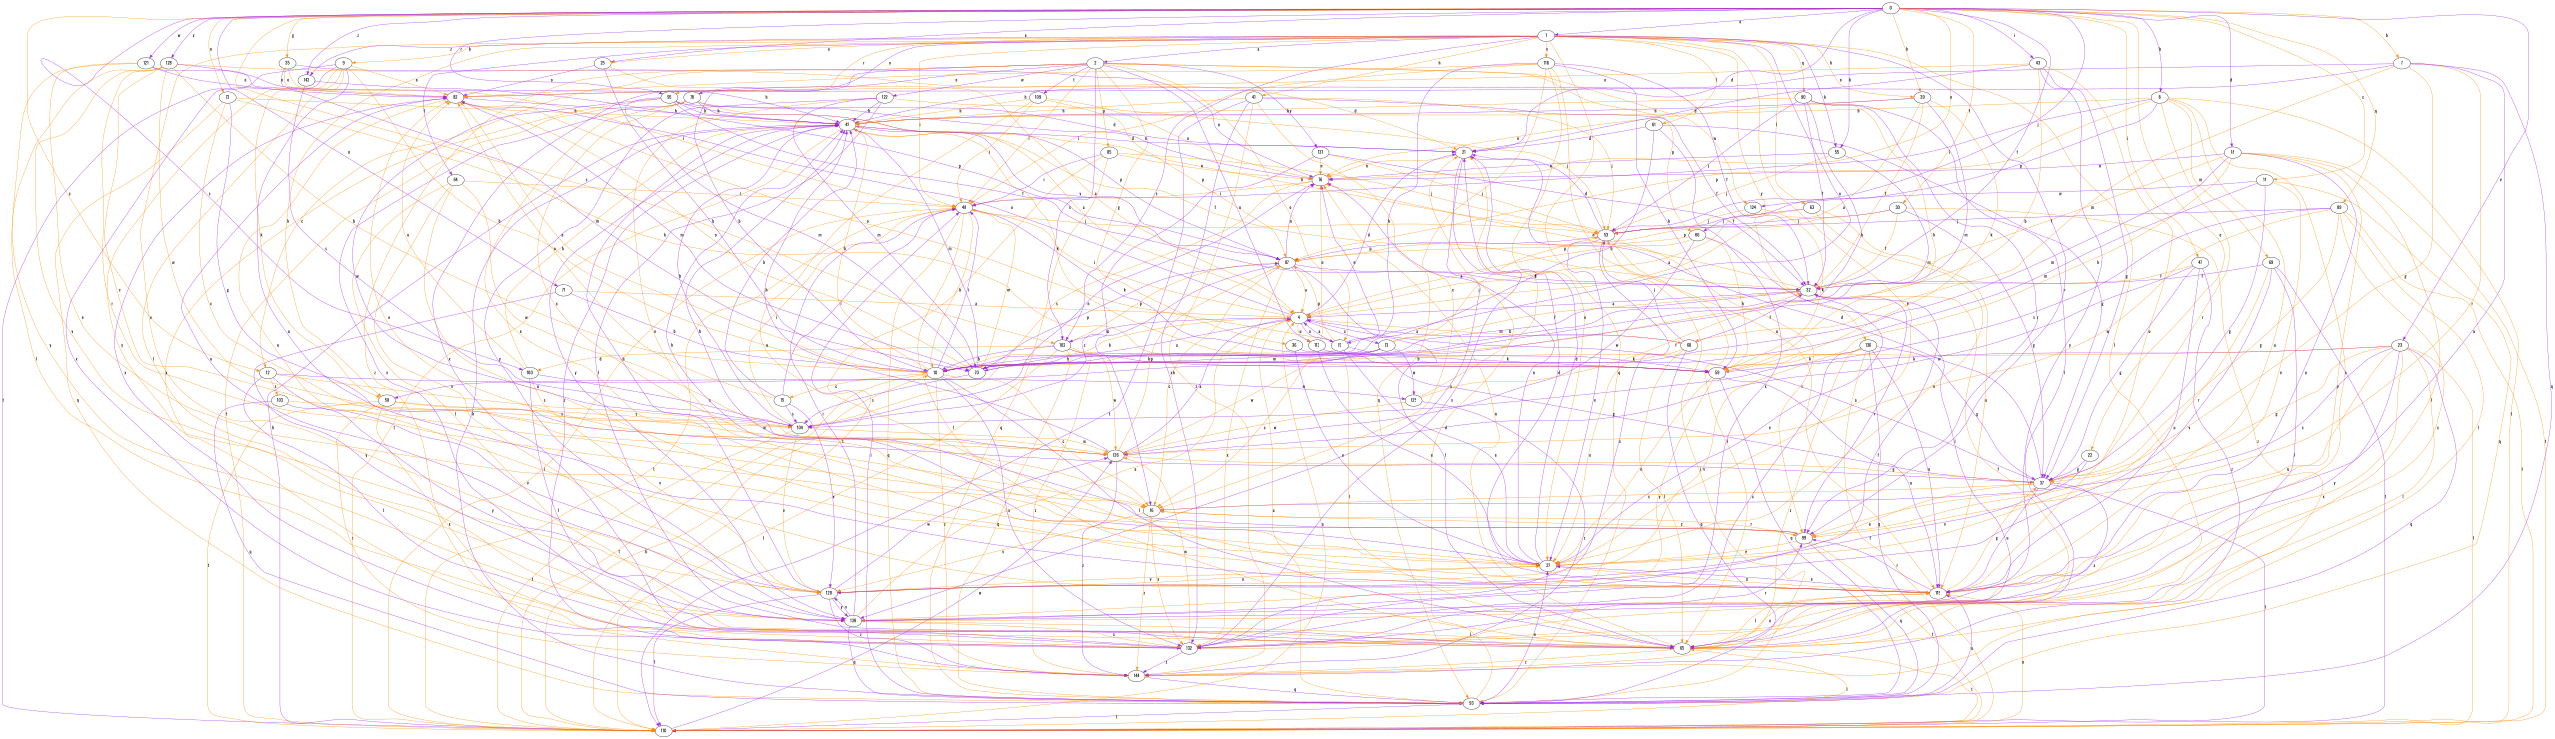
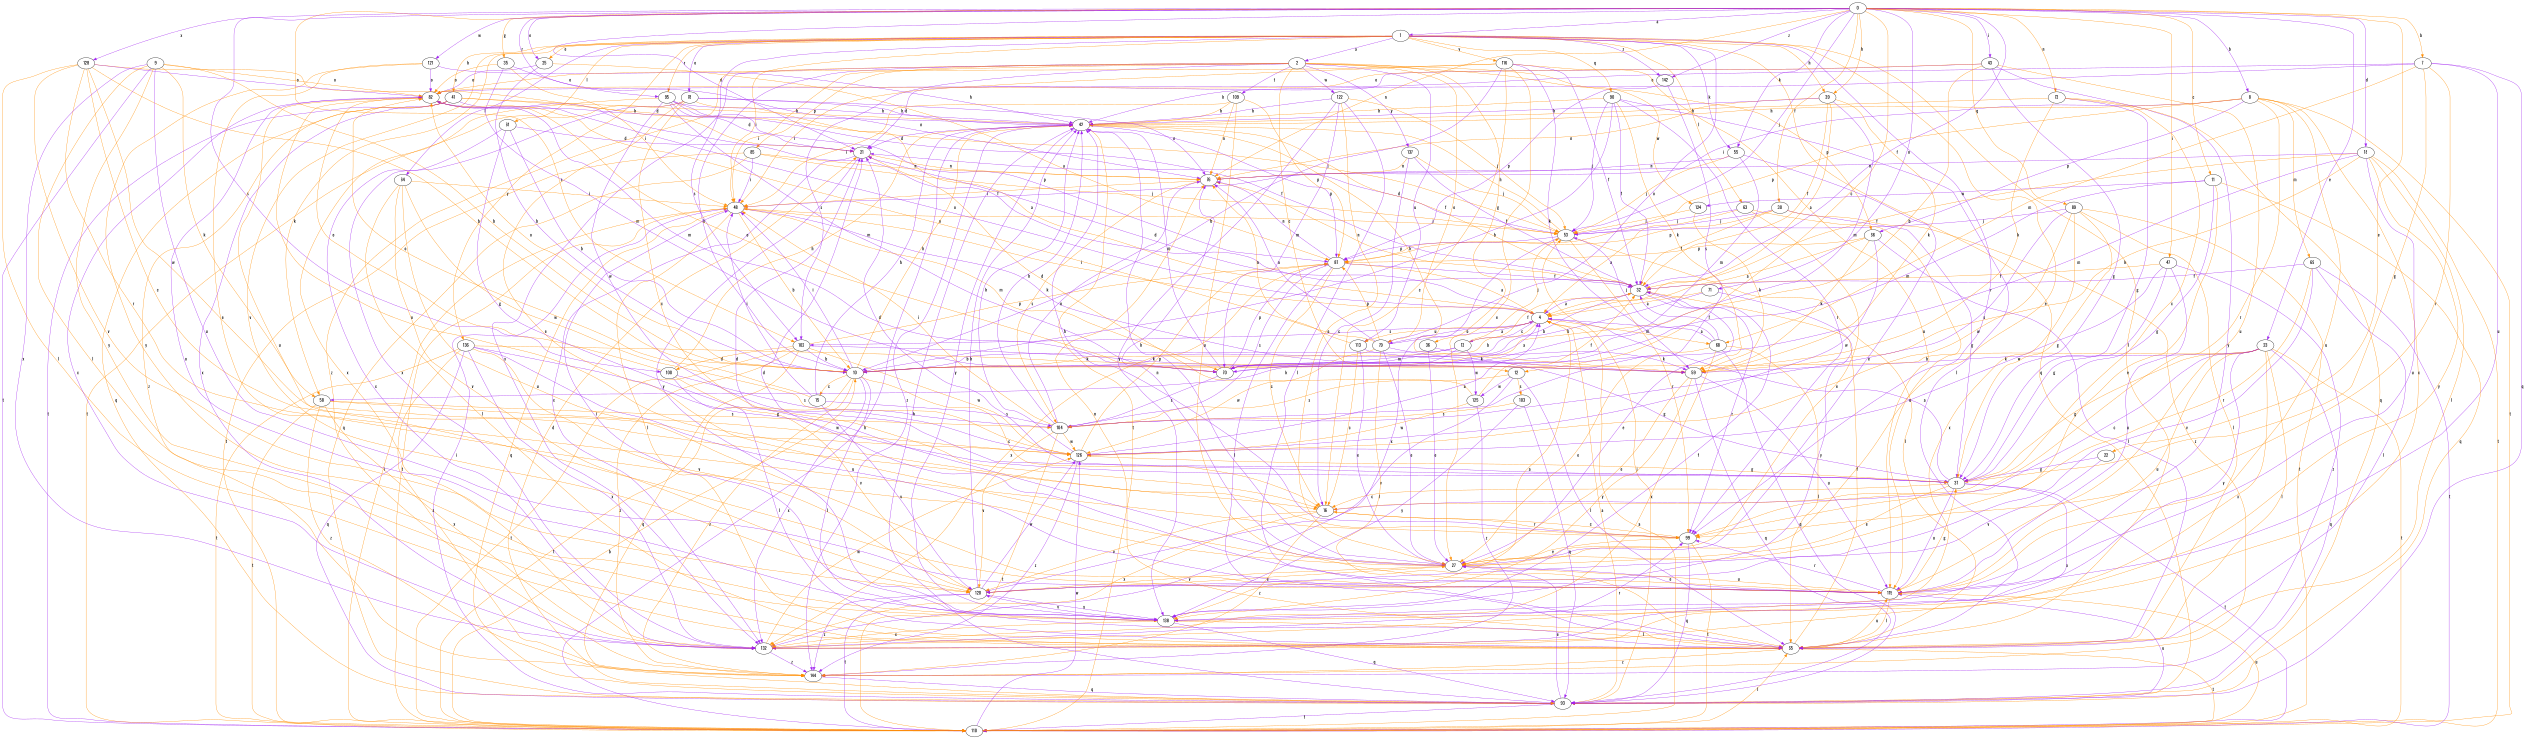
edge "1" -> "9": removed, label "b"
edge "25" -> "4": now "25" -> "87"
edge "42" -> "87": label "v" -> "p"
edge "53" -> "27": now "55" -> "27"
edge "68" -> "132": added, label "x"
